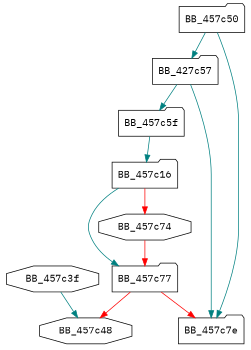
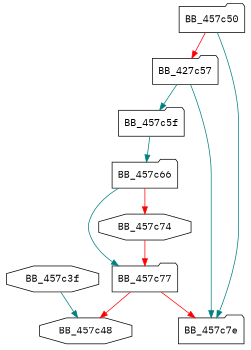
edge "BB_457c50" -> "BB_427c57": color teal -> red
node "BB_457c16": label "BB_457c16" -> "BB_457c66"
